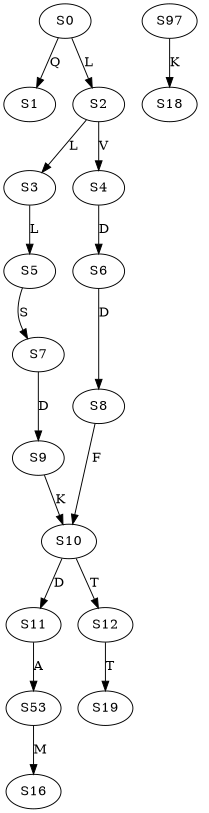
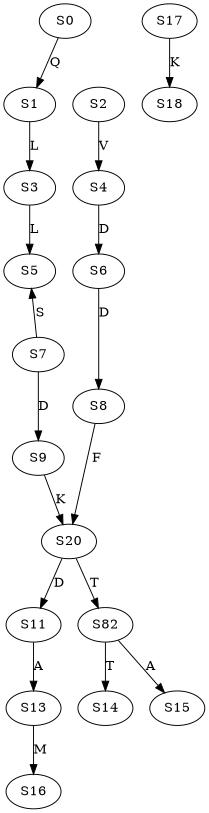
node "S97": label "S97" -> "S17"
edge "S0" -> "S2": removed, label "L"
edge "S2" -> "S3": now "S1" -> "S3"
edge "S5" -> "S7": reversed
node "S10": label "S10" -> "S20"
node "S12": label "S12" -> "S82"
node "S53": label "S53" -> "S13"
node "S19": label "S19" -> "S14"
node "S15": added
